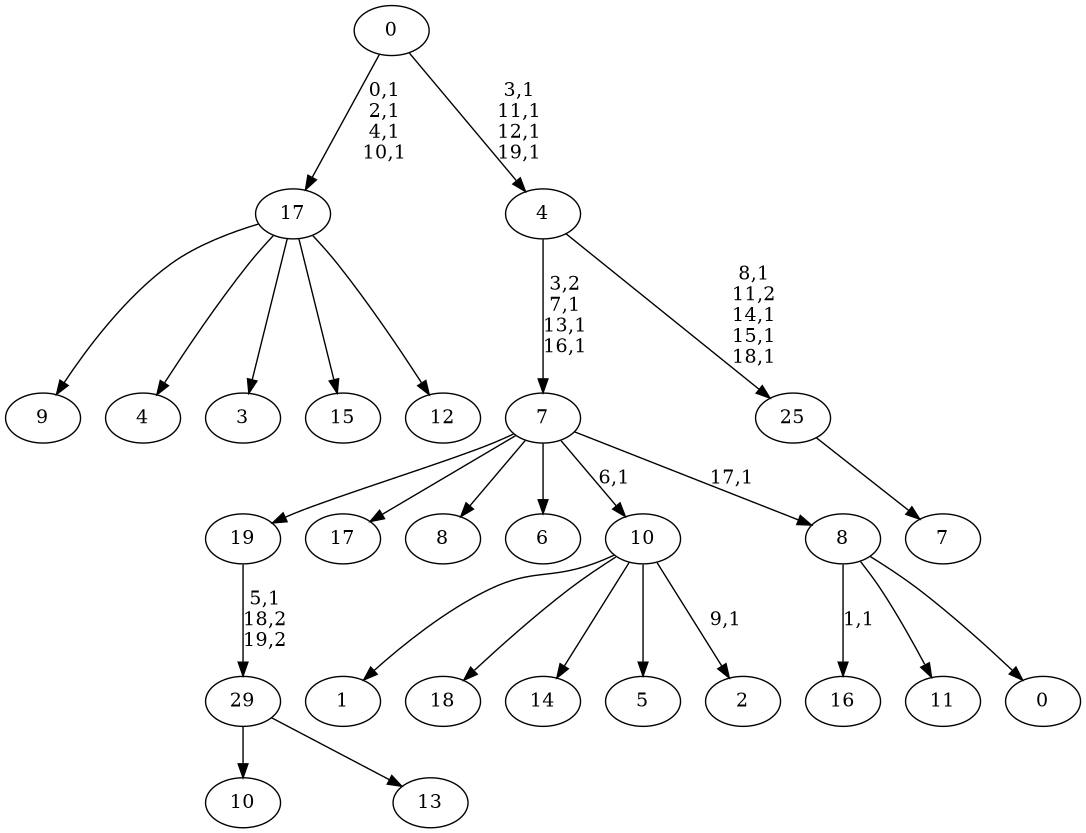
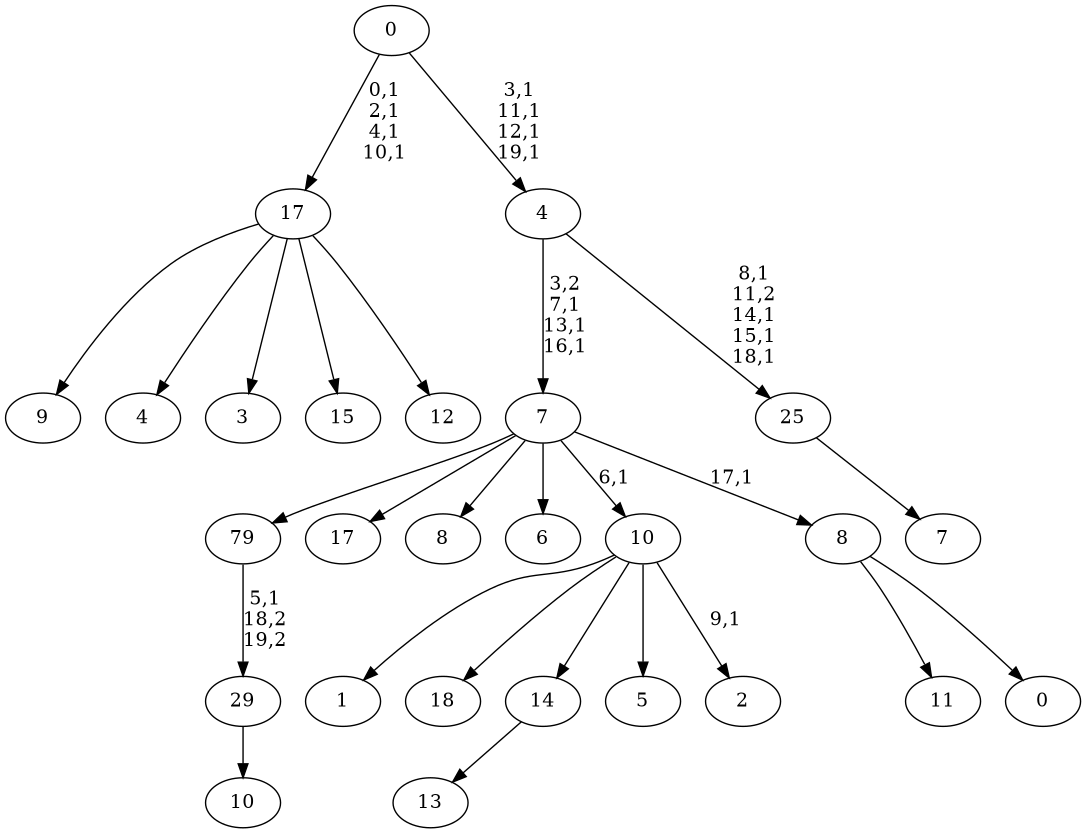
node "19": label "19" -> "79"
node "16": removed
edge "29" -> "13": now "14" -> "13"
